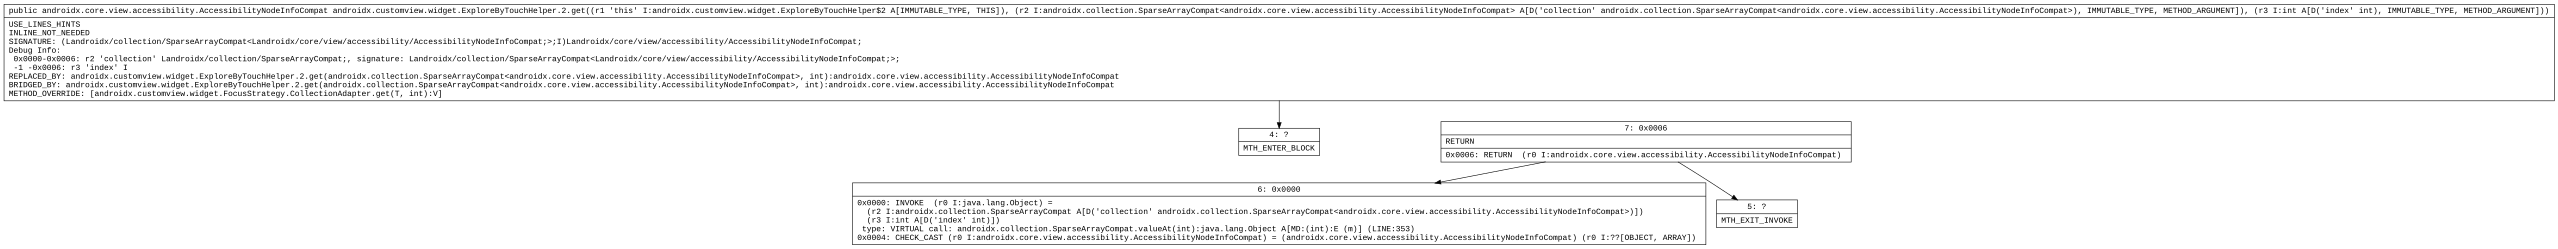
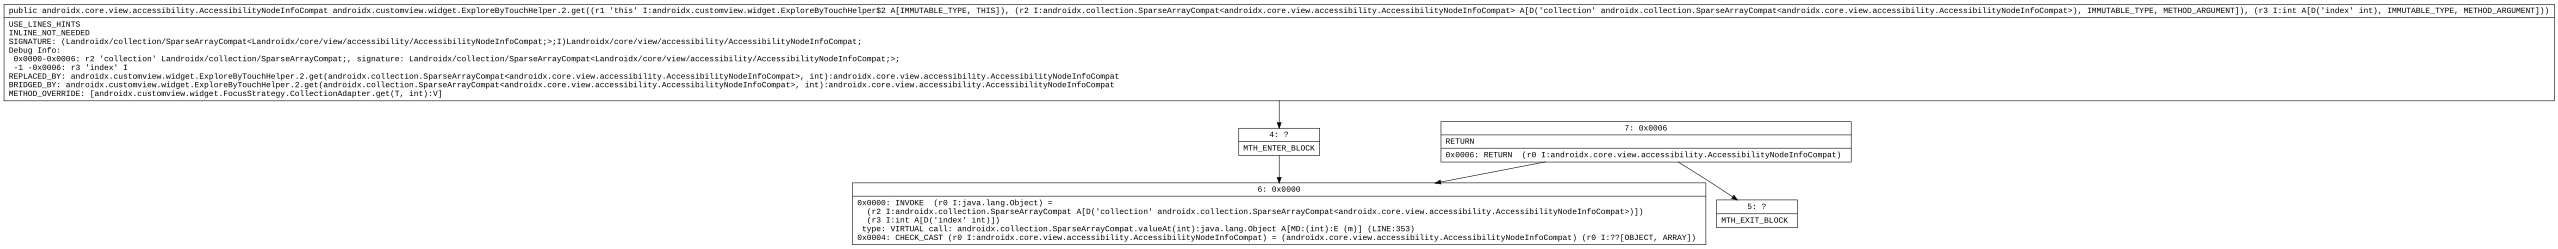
edge "4: ?" -> "6: 0x0000": added
node "5: ?": text "MTH_EXIT_INVOKE" -> "MTH_EXIT_BLOCK"
